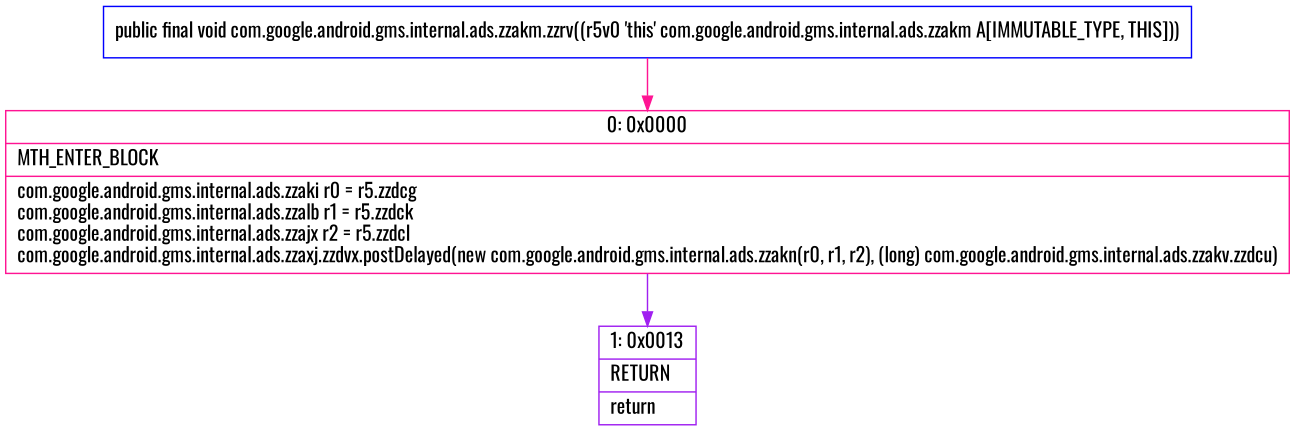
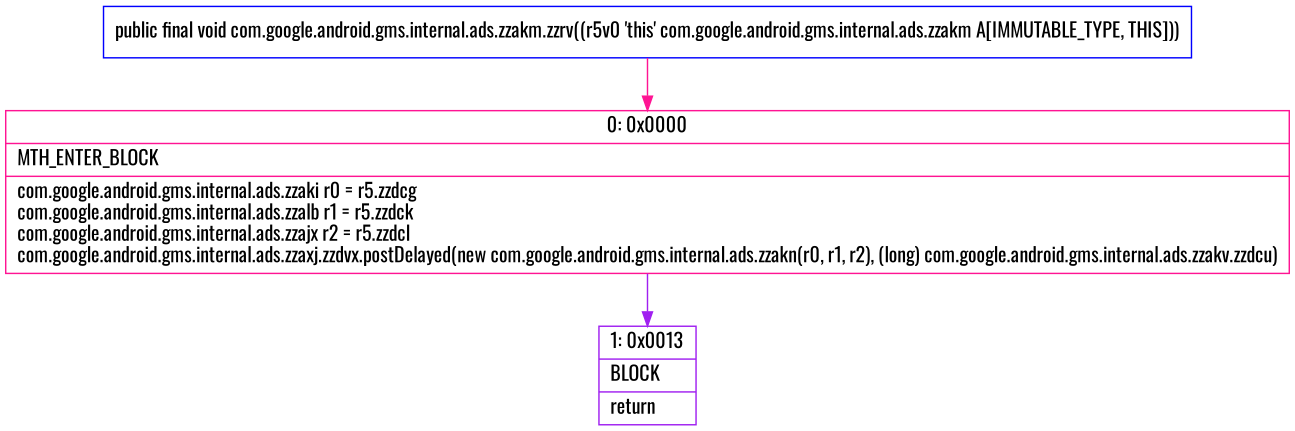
node "1: 0x0013": text "RETURN" -> "BLOCK"
